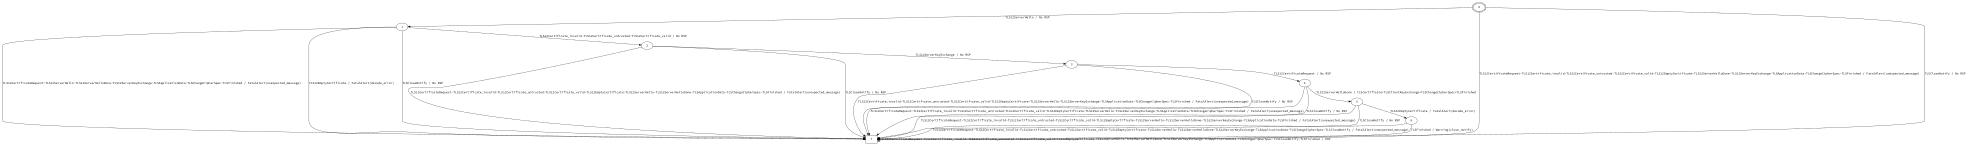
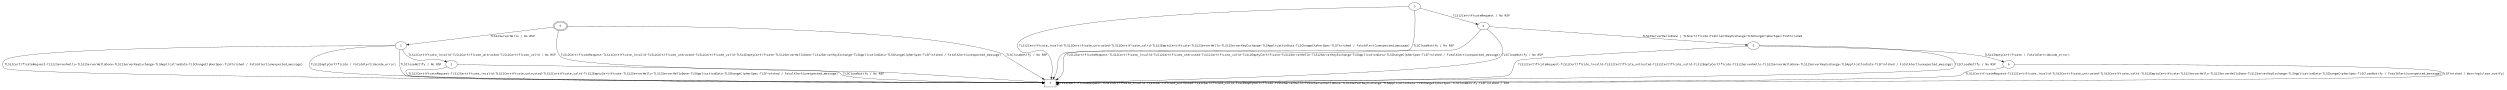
edge "2" -> "3": removed, label "TLS12ServerKeyExchange / No RSP"
